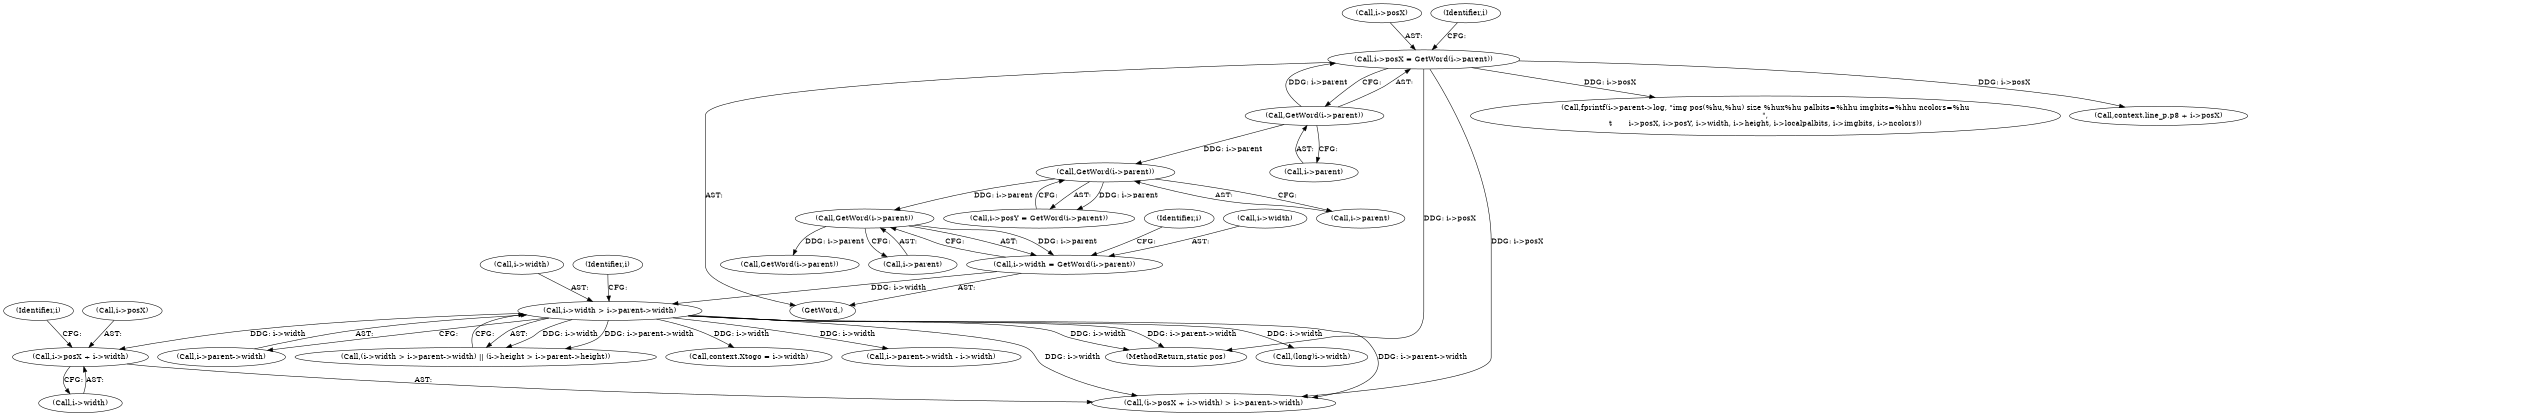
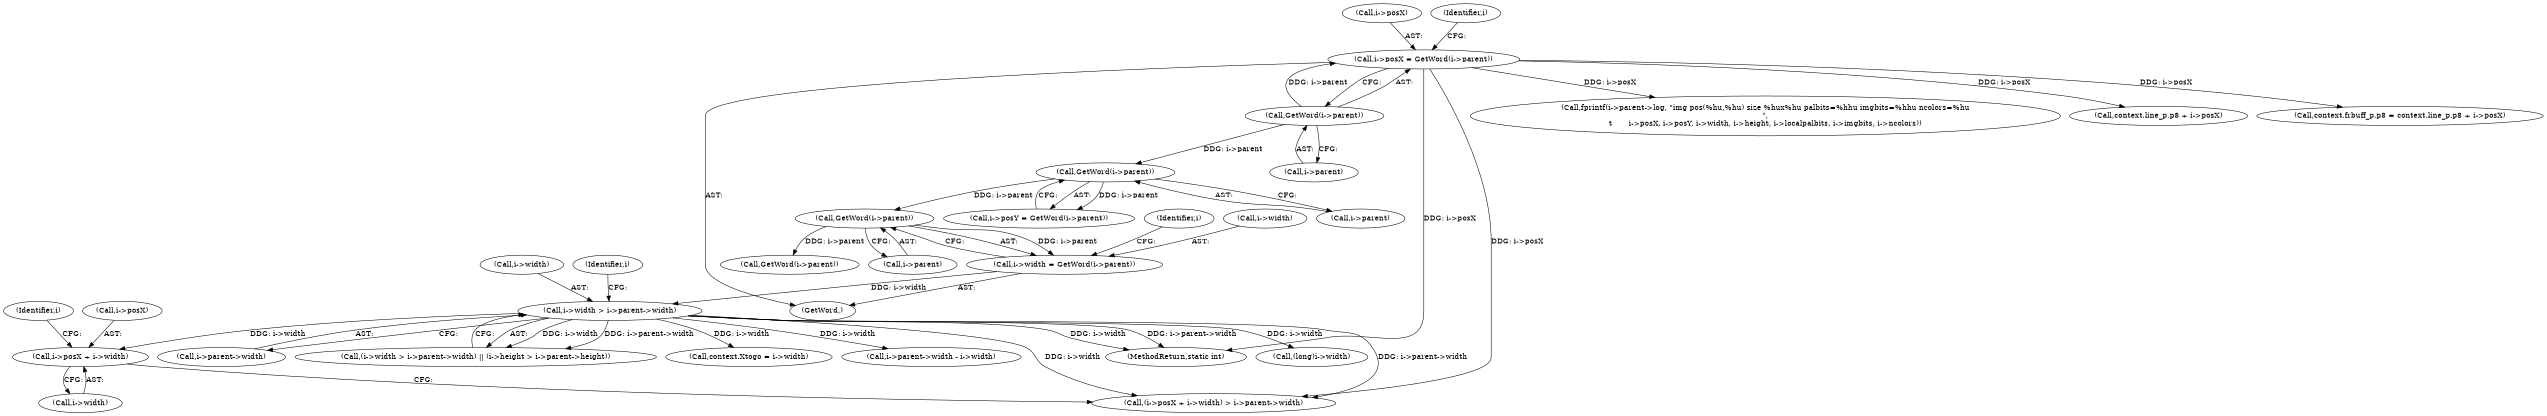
node "(Call,context.frbuff_p.p8 = context.line_p.p8 + i->posX)": added
node "(MethodReturn,static pos)": label "(MethodReturn,static pos)" -> "(MethodReturn,static int)"
edge "(Call,i->posX + i->width)" -> "(Call,(i->posX + i->width) > i->parent->width)": label "AST: " -> "CFG: "
